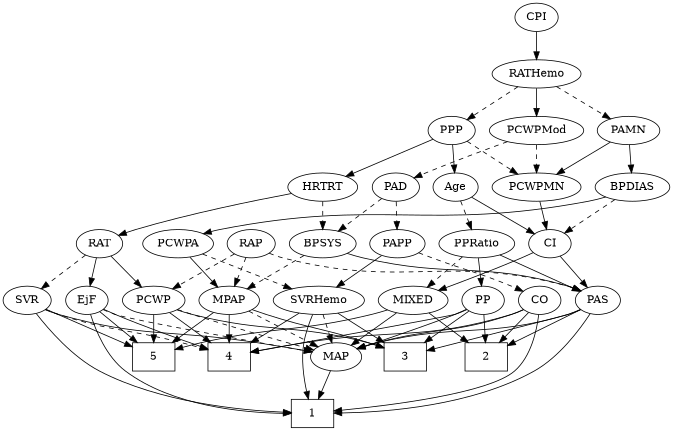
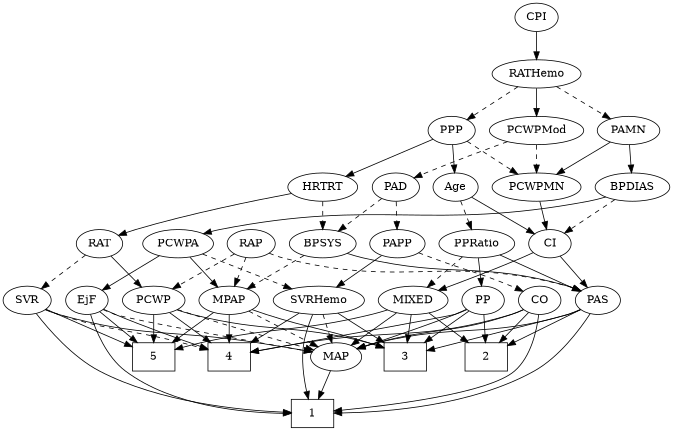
edge "RAT" -> "EjF": now "PCWPA" -> "EjF"
edge "MIXED" -> "3": added
